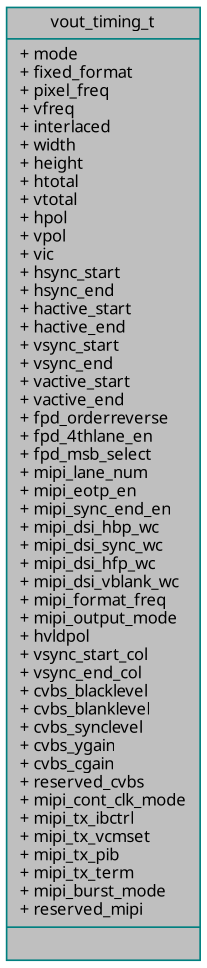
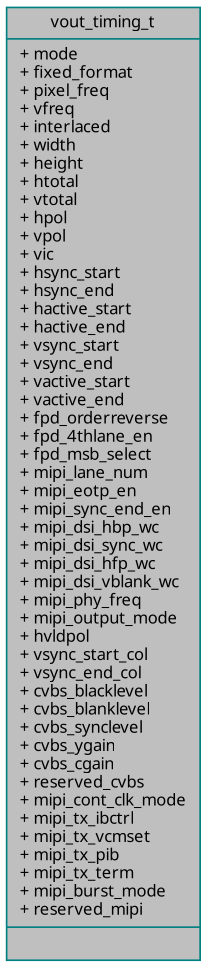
node "vout_timing_t": text "+ mipi_format_freq" -> "+ mipi_phy_freq"
